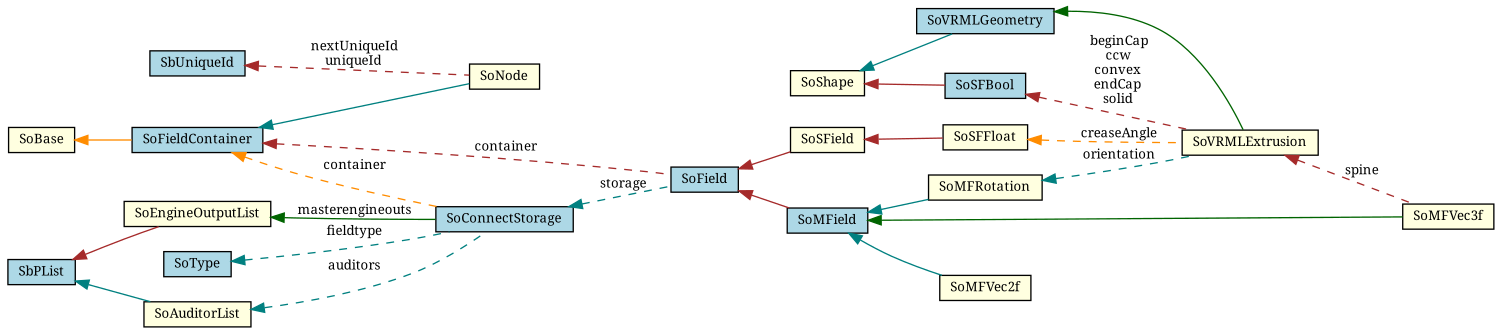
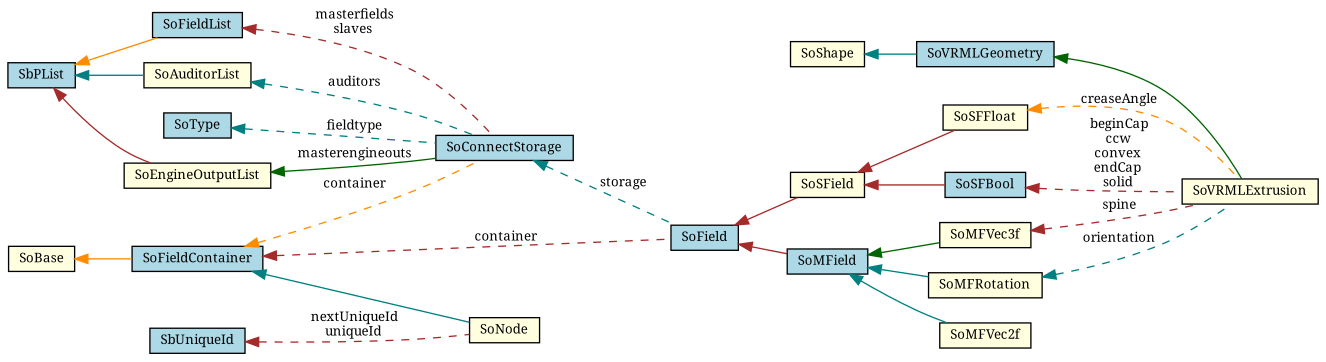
node "SoFieldList": added
edge "SoSFBool" -> "SoShape": now "SoSFBool" -> "SoSField"
edge "SoMFVec3f" -> "SoVRMLExtrusion": reversed
